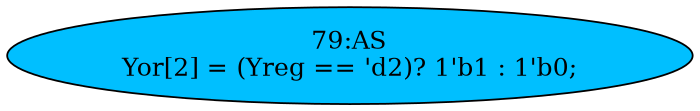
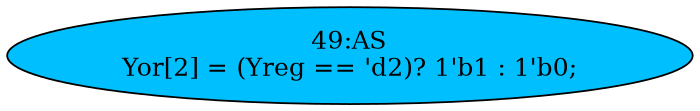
node "79:AS Yor[2] = (Yreg == 'd2)? 1'b1 : 1'b0;": label "79:AS Yor[2] = (Yreg == 'd2)? 1'b1 : 1'b0;" -> "49:AS Yor[2] = (Yreg == 'd2)? 1'b1 : 1'b0;"
